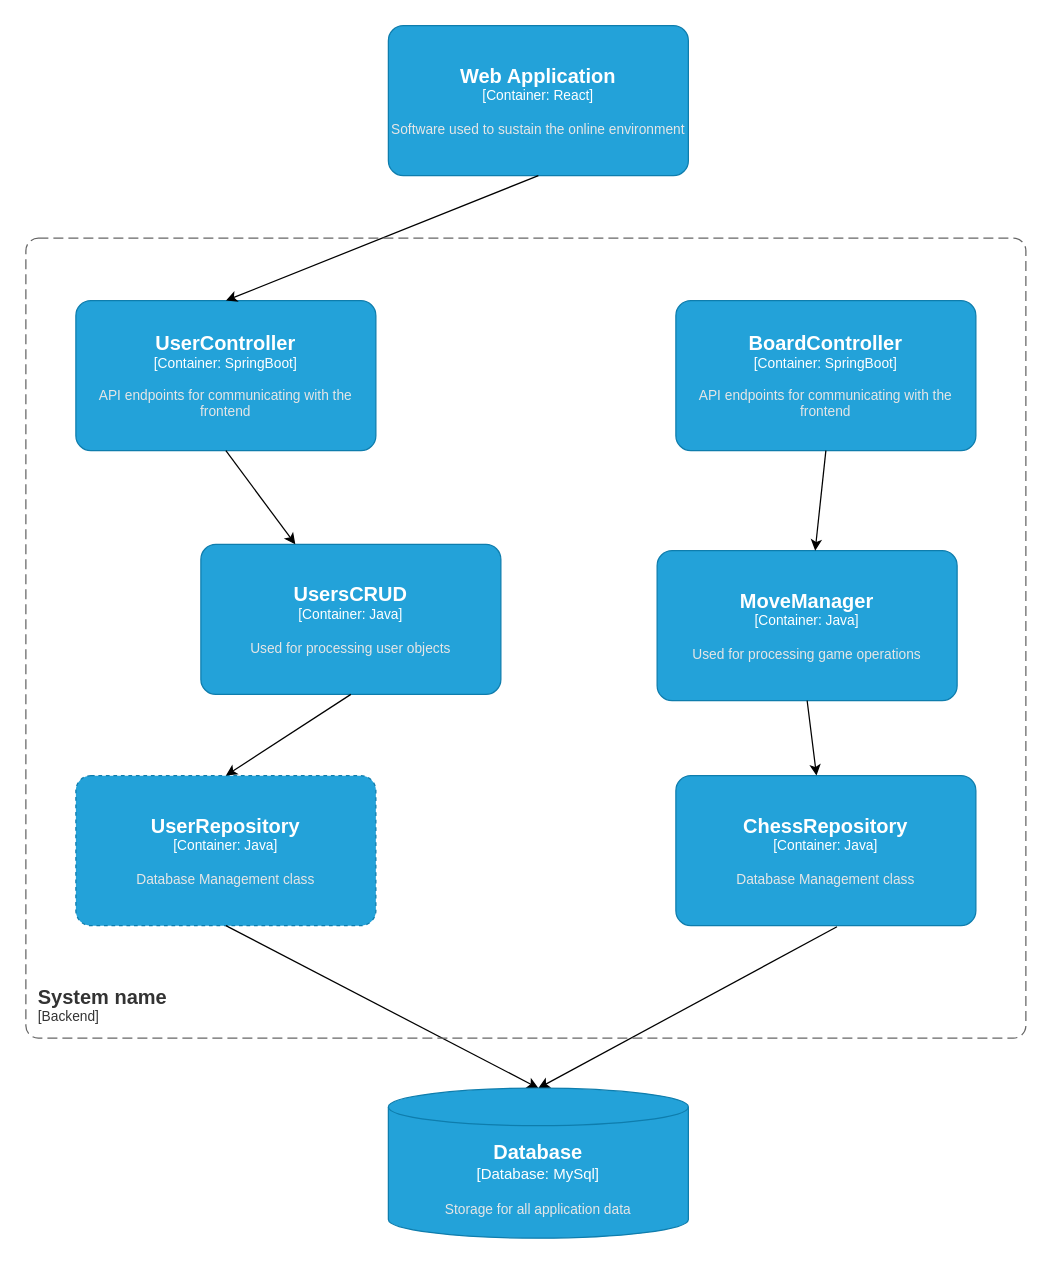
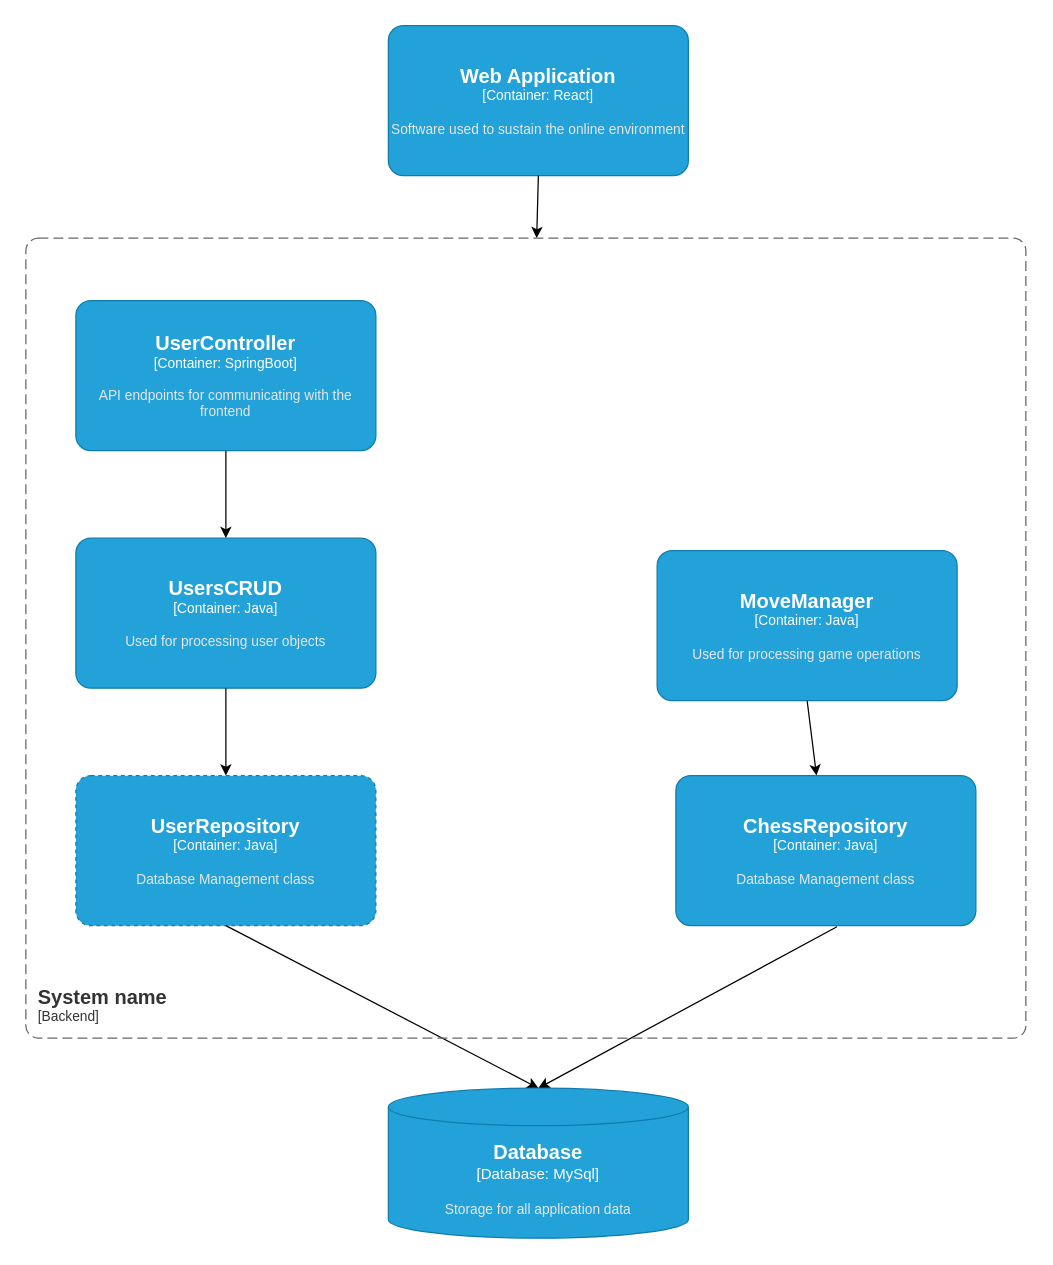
edge "Web Application [Container: React] Software used to sustain the online environment" -> "UserController [Container: SpringBoot] API endpoints for communicating with the frontend": now "Web Application [Container: React] Software used to sustain the online environment" -> "System name [Backend]"
node "BoardController [Container: SpringBoot] API endpoints for communicating with the frontend": removed
edge "BoardController [Container: SpringBoot] API endpoints for communicating with the frontend" -> "MoveManager [Container: Java] Used for processing game operations": removed
node "UsersCRUD [Container: Java] Used for processing user objects": moved (351, 619) -> (226, 613)
